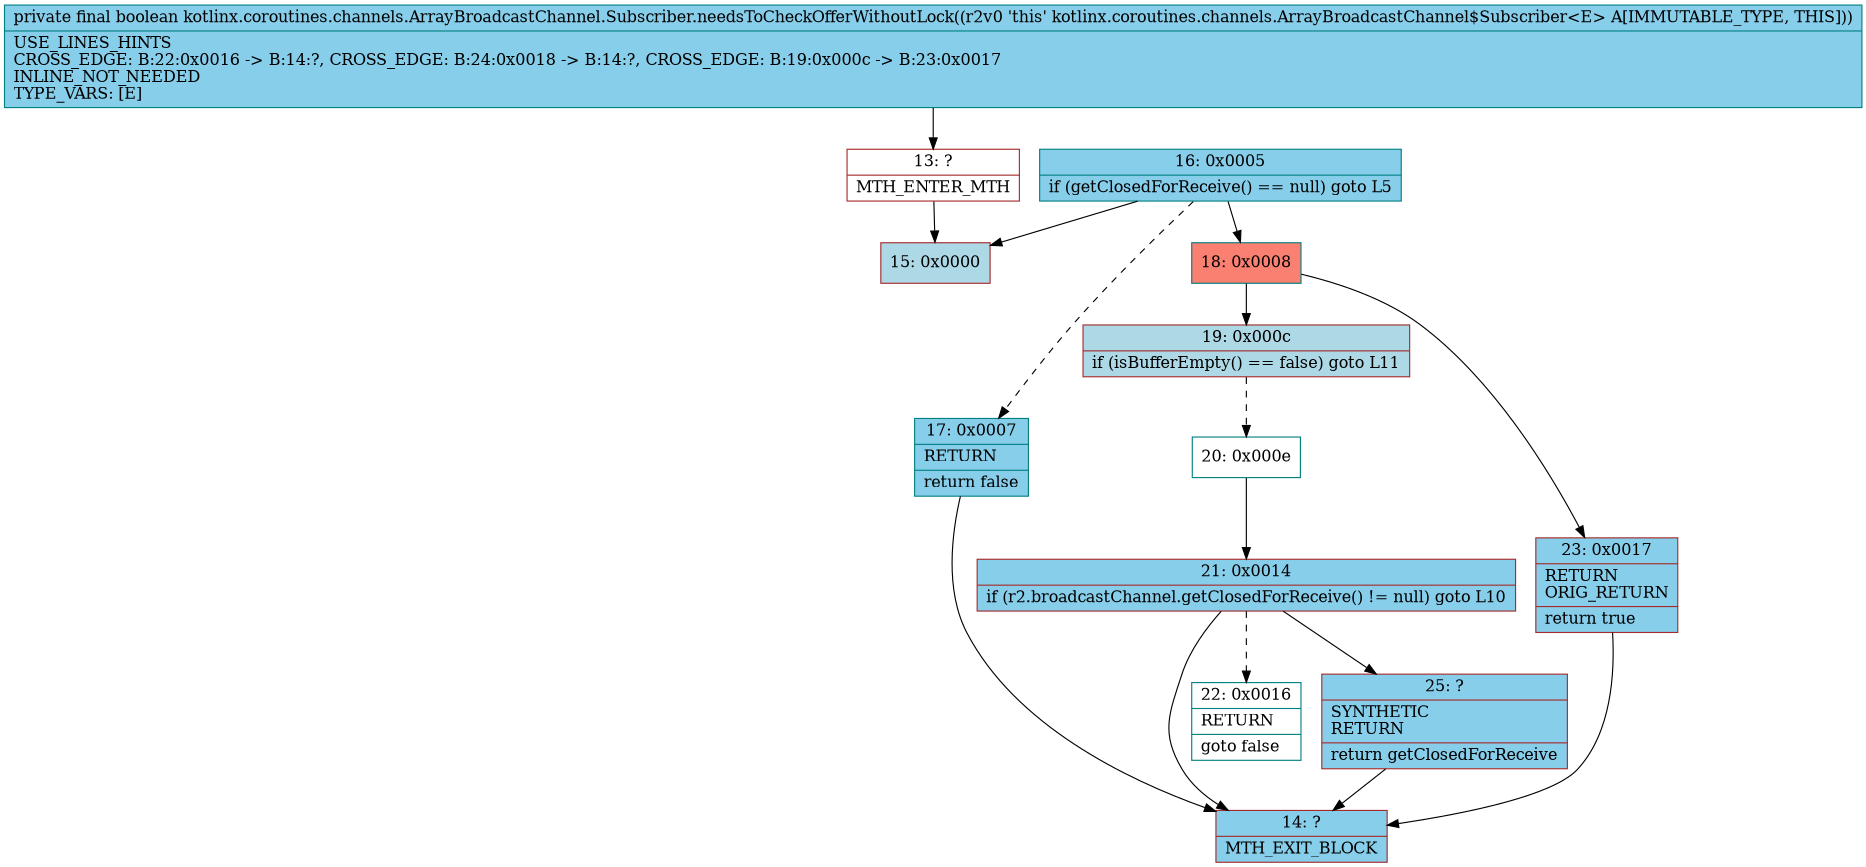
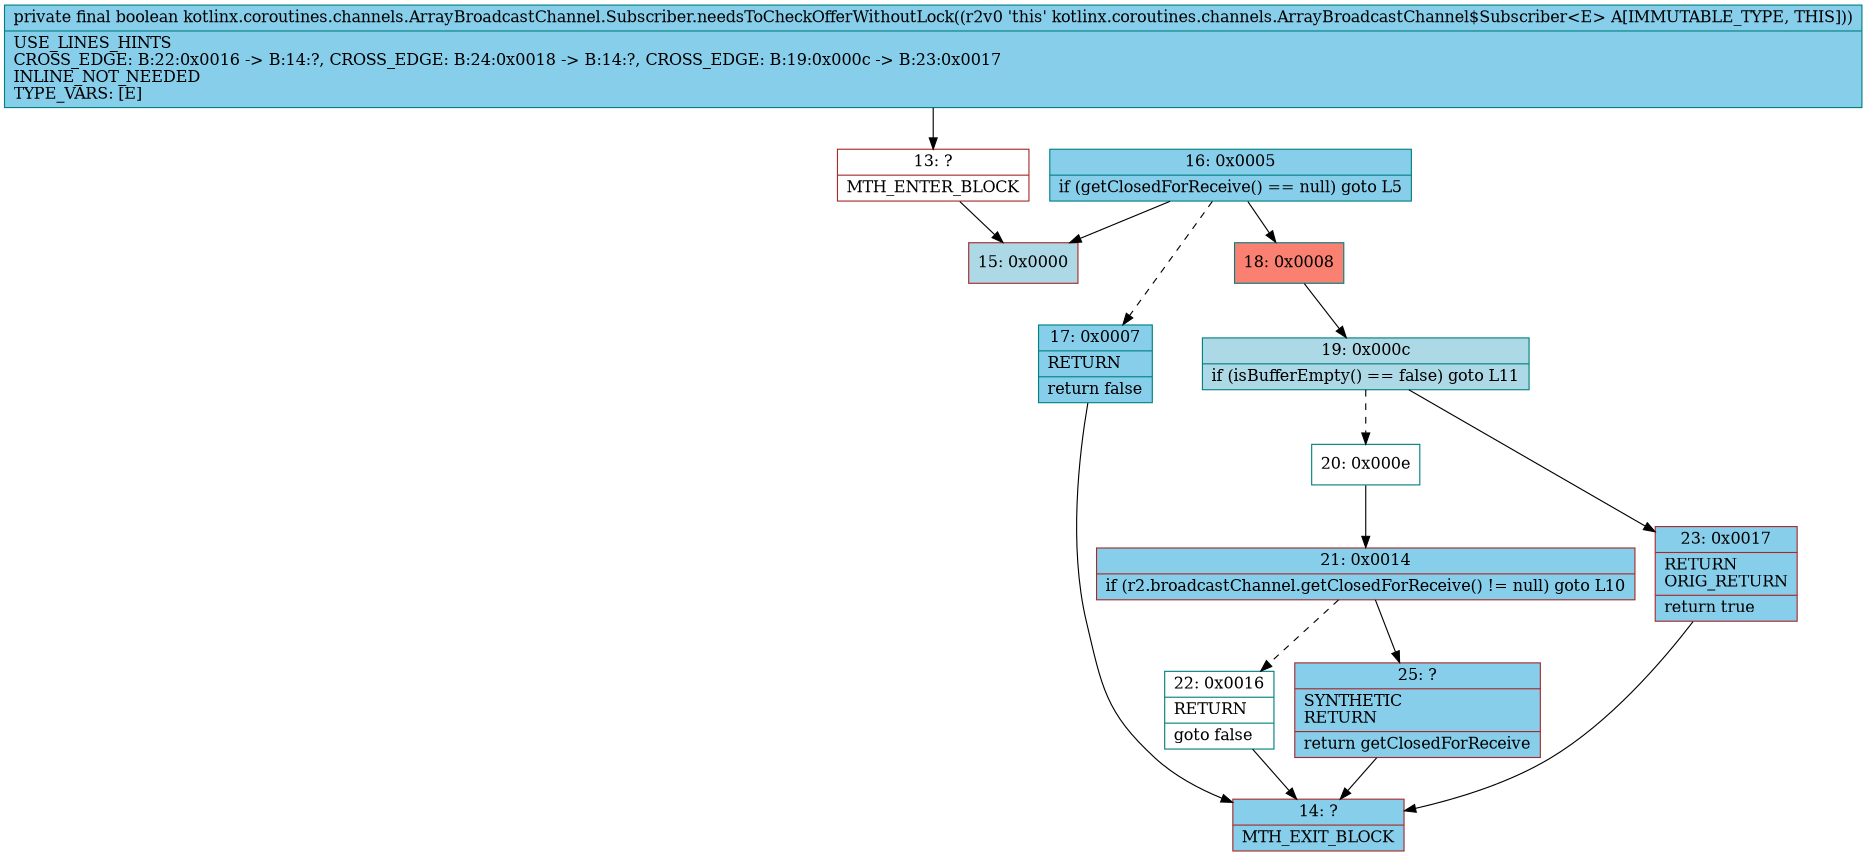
node "13: ?": text "MTH_ENTER_MTH" -> "MTH_ENTER_BLOCK"
node "19: 0x000c": color brown -> teal
edge "18: 0x0008" -> "23: 0x0017": now "19: 0x000c" -> "23: 0x0017"
edge "21: 0x0014" -> "14: ?": now "22: 0x0016" -> "14: ?"
